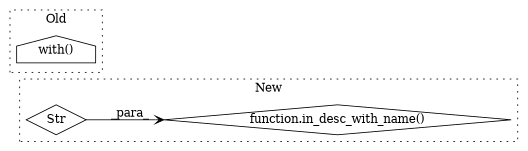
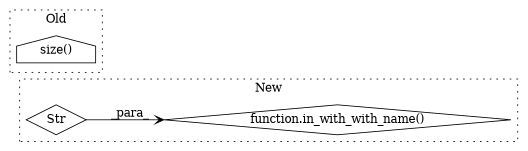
node "with()": label "with()" -> "size()"
node "function.in_desc_with_name()": label "function.in_desc_with_name()" -> "function.in_with_with_name()"
